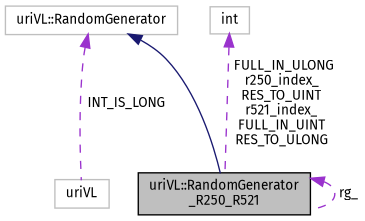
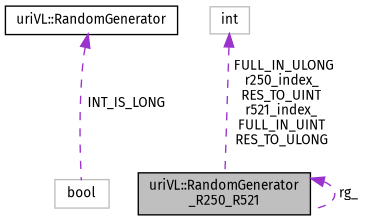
node "uriVL::RandomGenerator": color grey75 -> black
edge "uriVL::RandomGenerator _R250_R521" -> "uriVL::RandomGenerator": removed
node "uriVL": label "uriVL" -> "bool"
